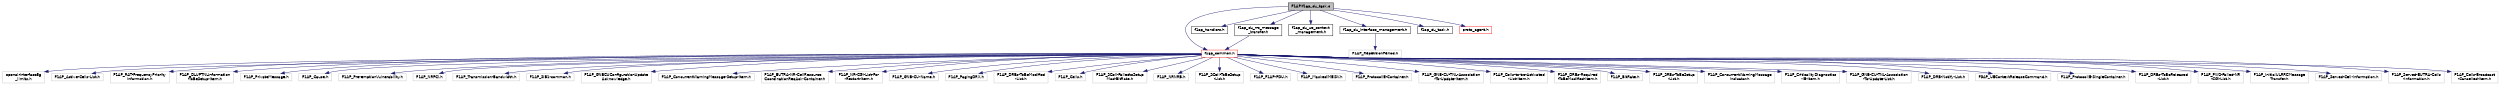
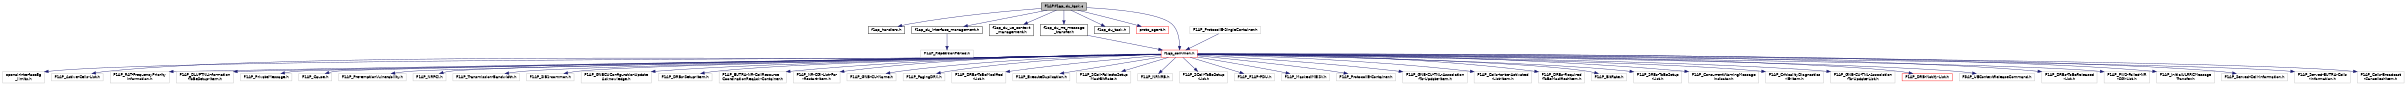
edge "f1ap_common.h" -> "F1AP_ProtocolIE-SingleContainer.h": reversed
node "F1AP_ConcurrentWarningMessage-Setup-Item.h": label "F1AP_ConcurrentWarningMessage-Setup-Item.h" -> "F1AP_DRBs-Setup-Item.h"
node "F1AP_Cells.h": label "F1AP_Cells.h" -> "F1AP_ExecuteDuplication.h"
node "F1AP_DRB-Notify-List.h": color grey75 -> red
